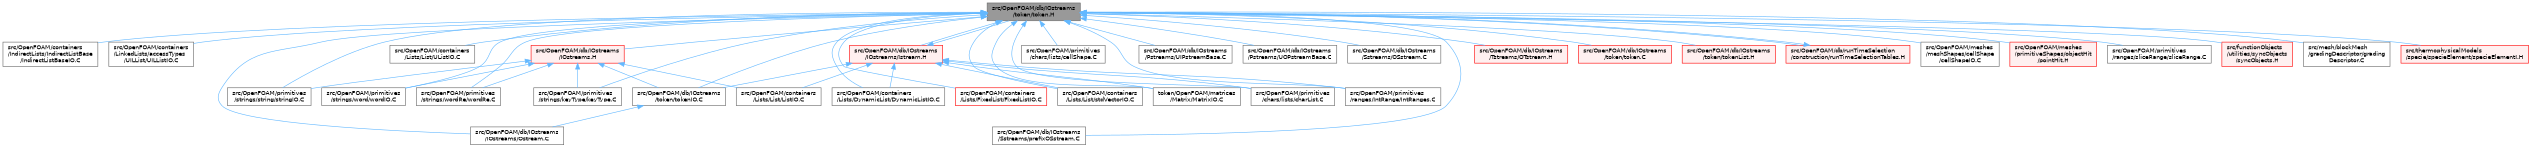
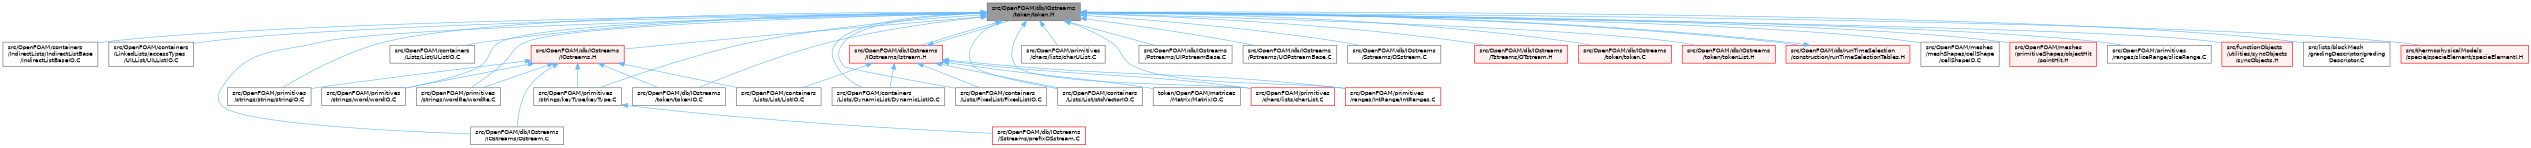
node "src/OpenFOAM/primitives /chars/lists/cellShape.C": label "src/OpenFOAM/primitives /chars/lists/cellShape.C" -> "src/OpenFOAM/primitives /chars/lists/charUList.C"
node "src/mesh/blockMesh /gradingDescriptor/grading Descriptor.C": label "src/mesh/blockMesh /gradingDescriptor/grading Descriptor.C" -> "src/lists/blockMesh /gradingDescriptor/grading Descriptor.C"
edge "src/OpenFOAM/db/IOstreams /Sstreams/prefixOSstream.C" -> "src/OpenFOAM/db/IOstreams /token/token.H": now "src/OpenFOAM/db/IOstreams /Sstreams/prefixOSstream.C" -> "src/OpenFOAM/primitives /strings/keyType/keyType.C"
edge "src/OpenFOAM/db/IOstreams /token/tokenIO.C" -> "src/OpenFOAM/db/IOstreams /IOstreams/Istream.H": now "src/OpenFOAM/containers /Lists/FixedList/FixedListIO.C" -> "src/OpenFOAM/db/IOstreams /IOstreams/Istream.H"
edge "token/OpenFOAM/matrices /Matrix/MatrixIO.C" -> "src/OpenFOAM/db/IOstreams /token/token.H": removed
node "src/OpenFOAM/containers /Lists/FixedList/FixedListIO.C": color red -> grey40
node "src/OpenFOAM/primitives /chars/lists/charList.C": color grey40 -> red
node "src/OpenFOAM/primitives /ranges/IntRange/IntRanges.C": color grey40 -> red
edge "src/OpenFOAM/db/IOstreams /IOstreams/Ostream.C" -> "src/OpenFOAM/db/IOstreams /token/tokenIO.C": now "src/OpenFOAM/db/IOstreams /IOstreams/Ostream.C" -> "src/OpenFOAM/db/IOstreams /IOstreams.H"
node "src/OpenFOAM/db/IOstreams /Sstreams/prefixOSstream.C": color grey40 -> red
